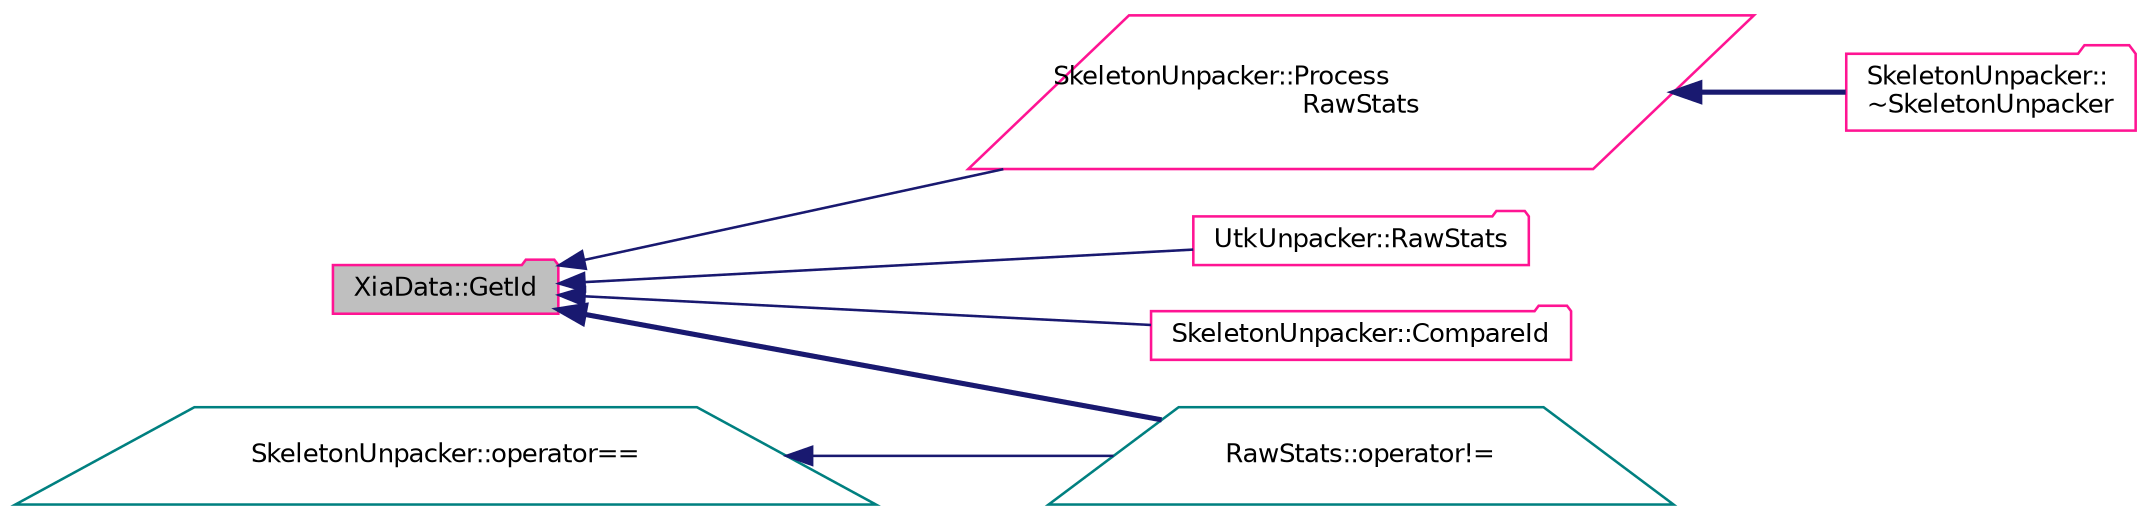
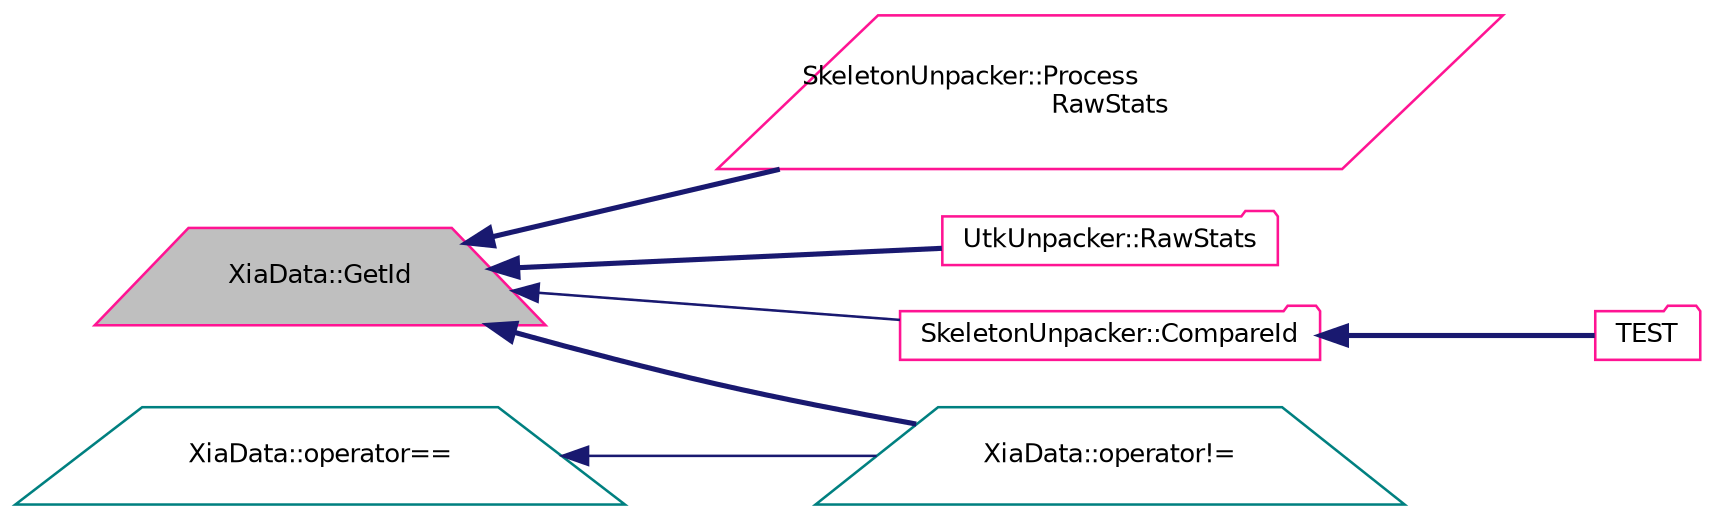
node "SkeletonUnpacker:: ~SkeletonUnpacker": removed
edge "SkeletonUnpacker::Process RawStats" -> "XiaData::GetId": style solid -> bold
edge "UtkUnpacker::RawStats" -> "XiaData::GetId": style solid -> bold
node "XiaData::GetId": shape folder -> trapezium
node "TEST": added
node "SkeletonUnpacker::operator==": label "SkeletonUnpacker::operator==" -> "XiaData::operator=="
node "RawStats::operator!=": label "RawStats::operator!=" -> "XiaData::operator!="
